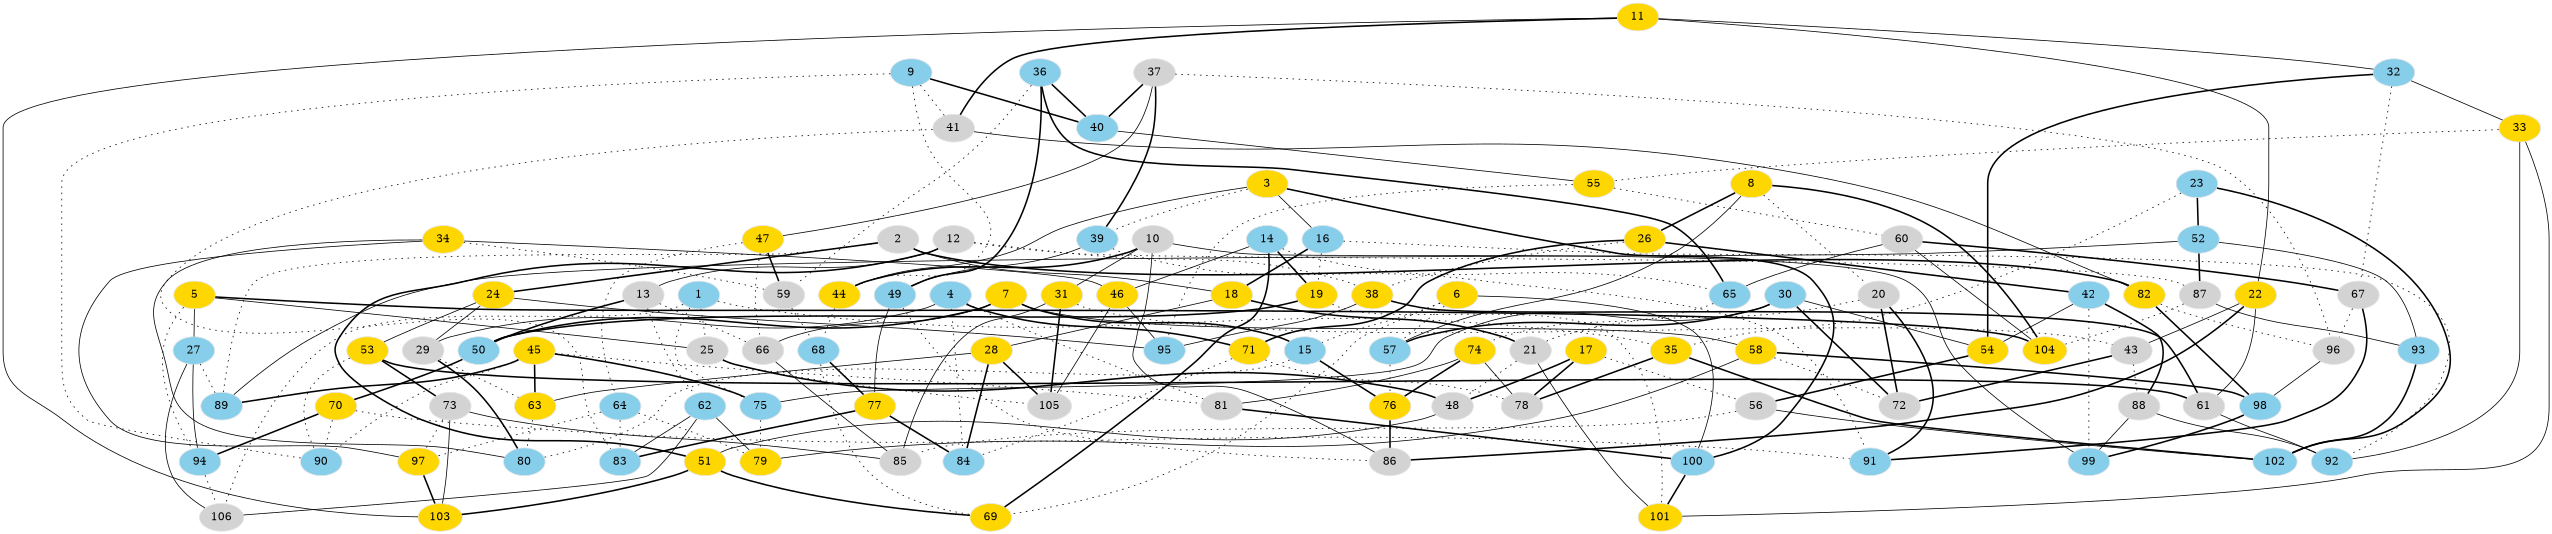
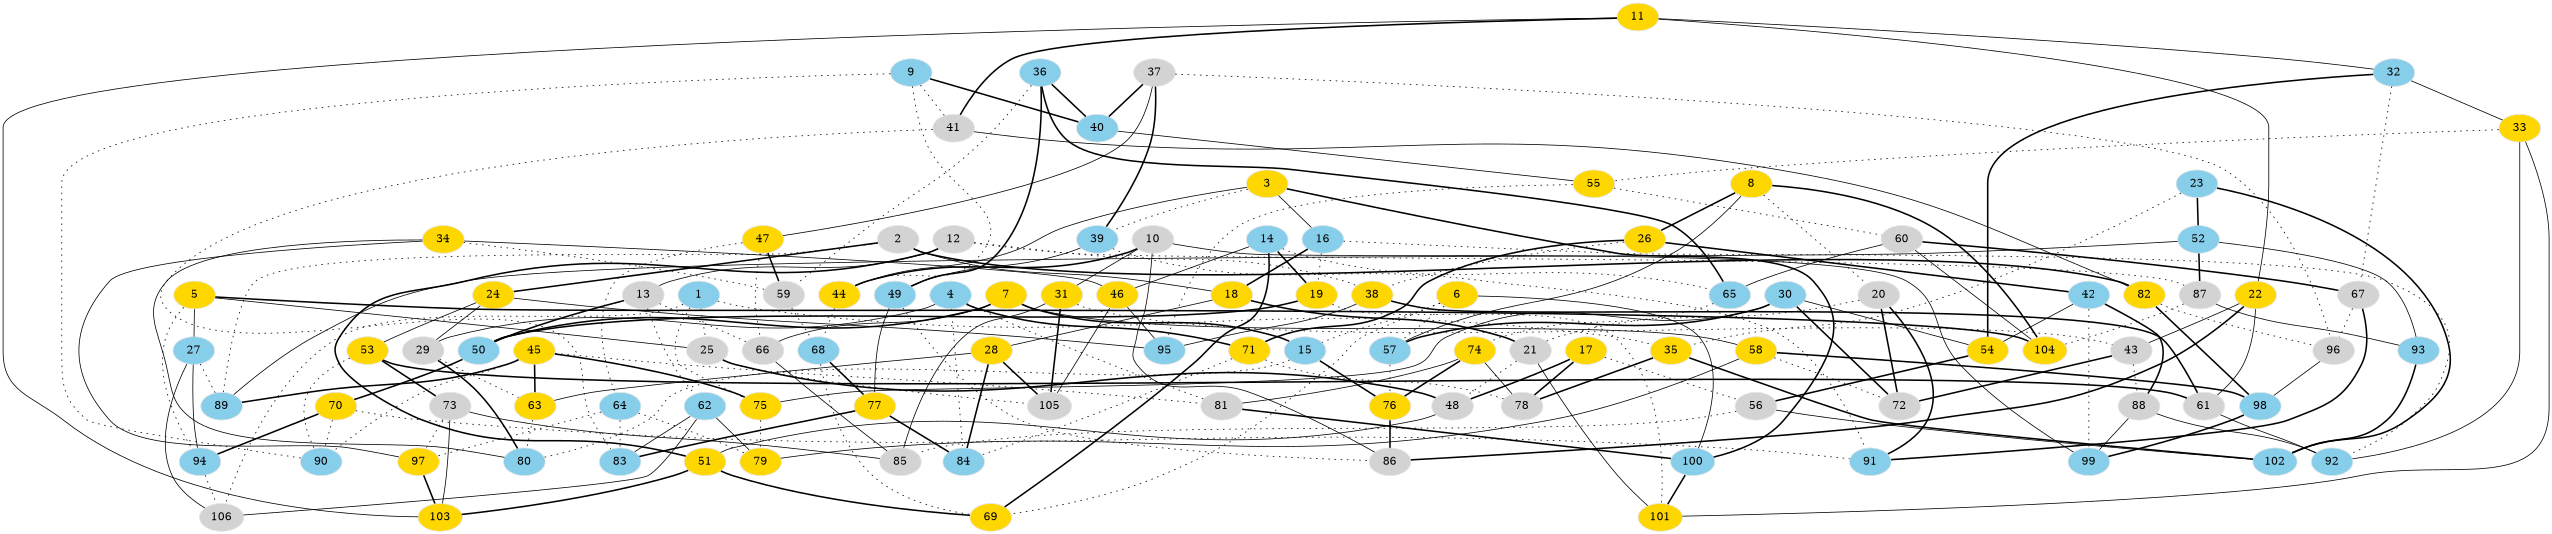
node "75": fillcolor skyblue -> gold
